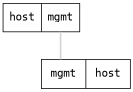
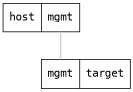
node "mgmt": text "host" -> "target"
